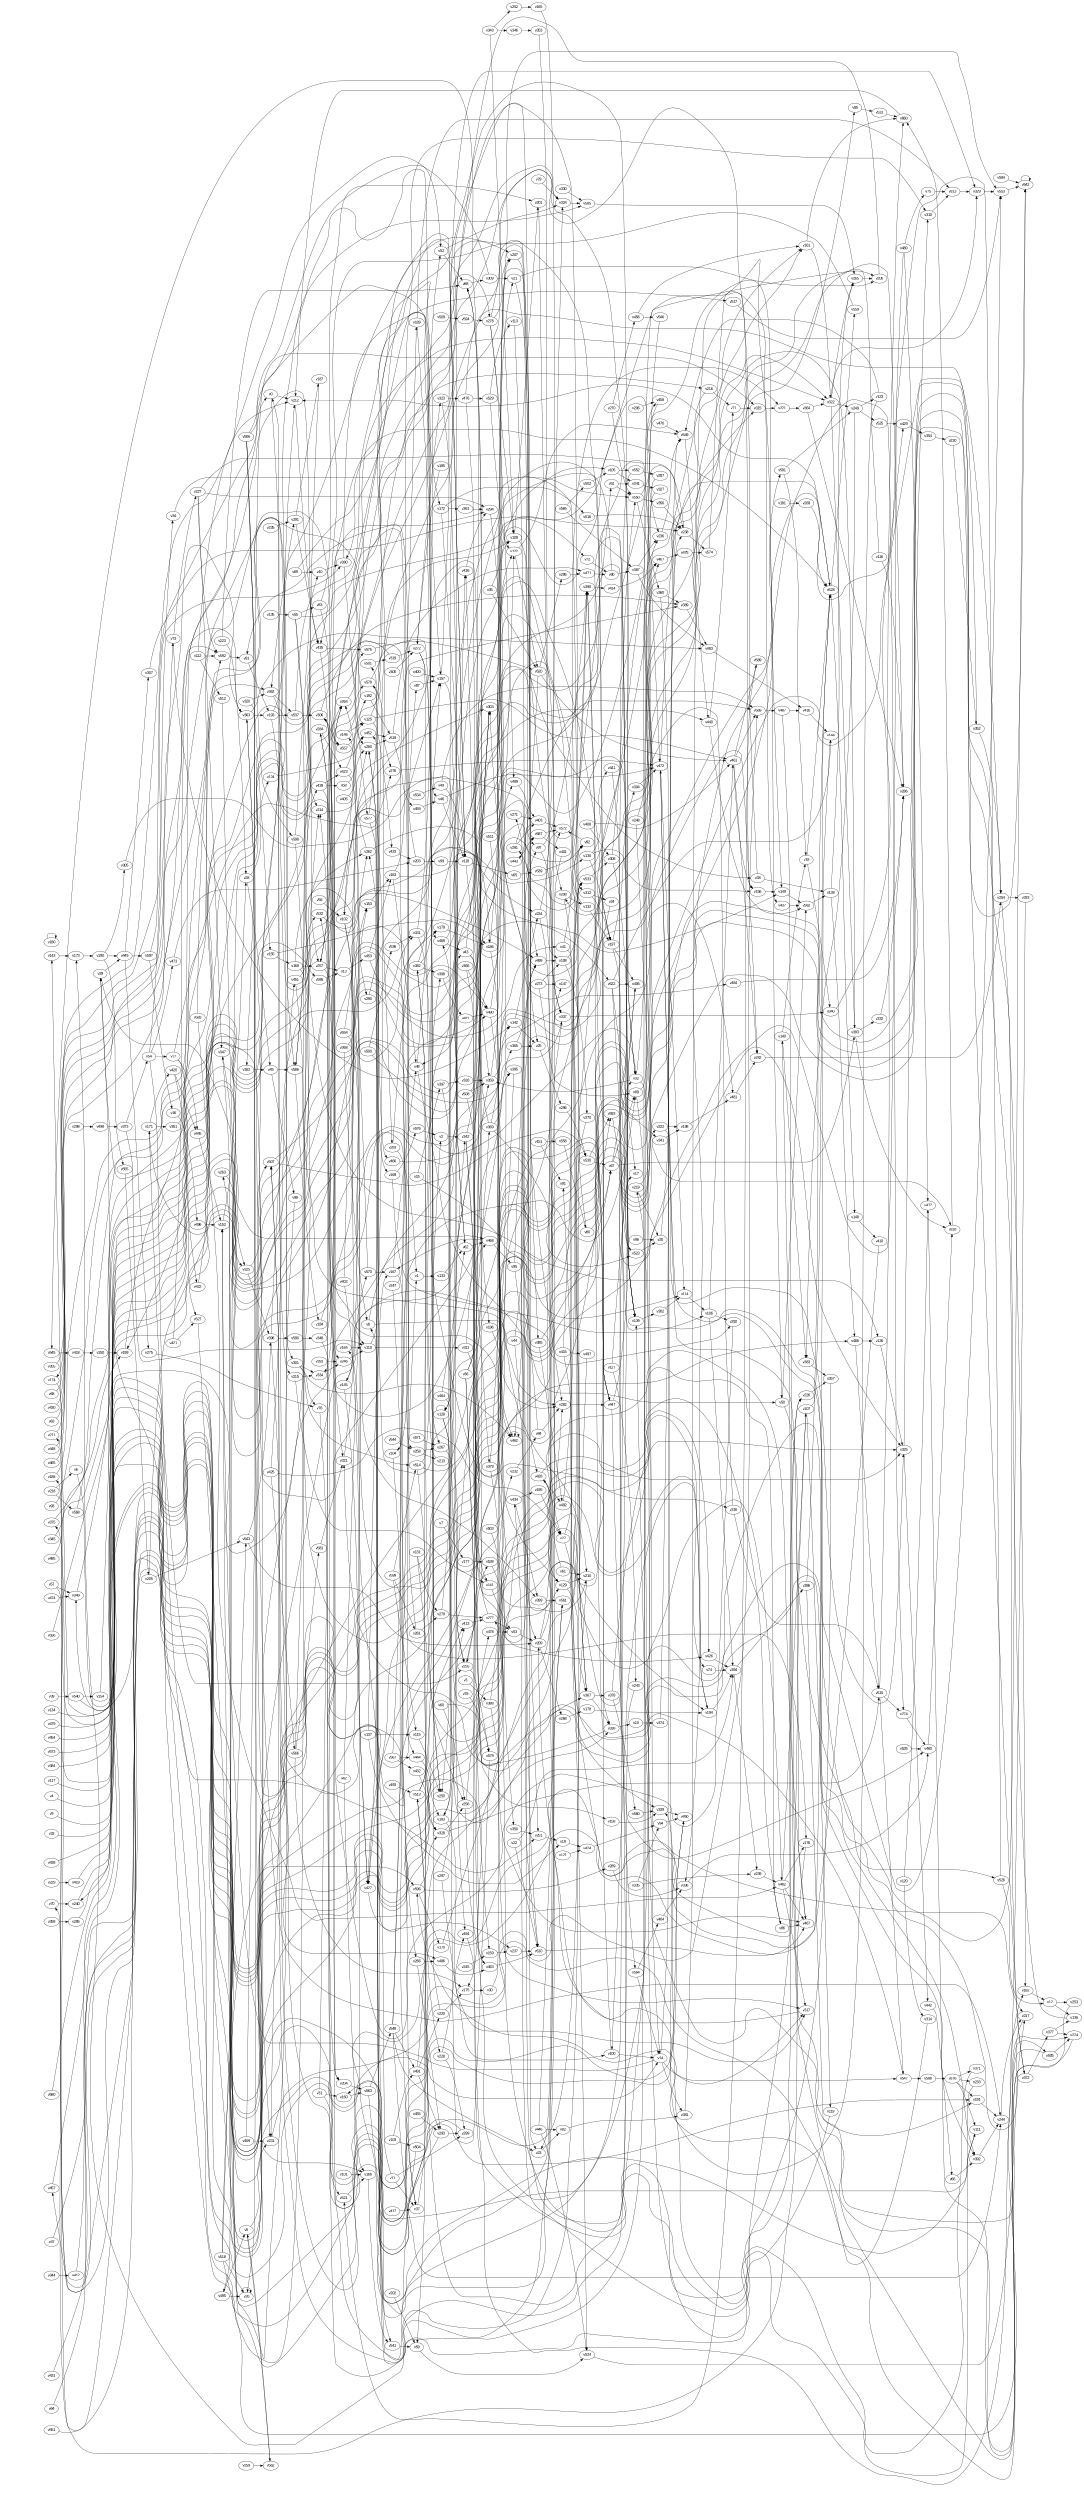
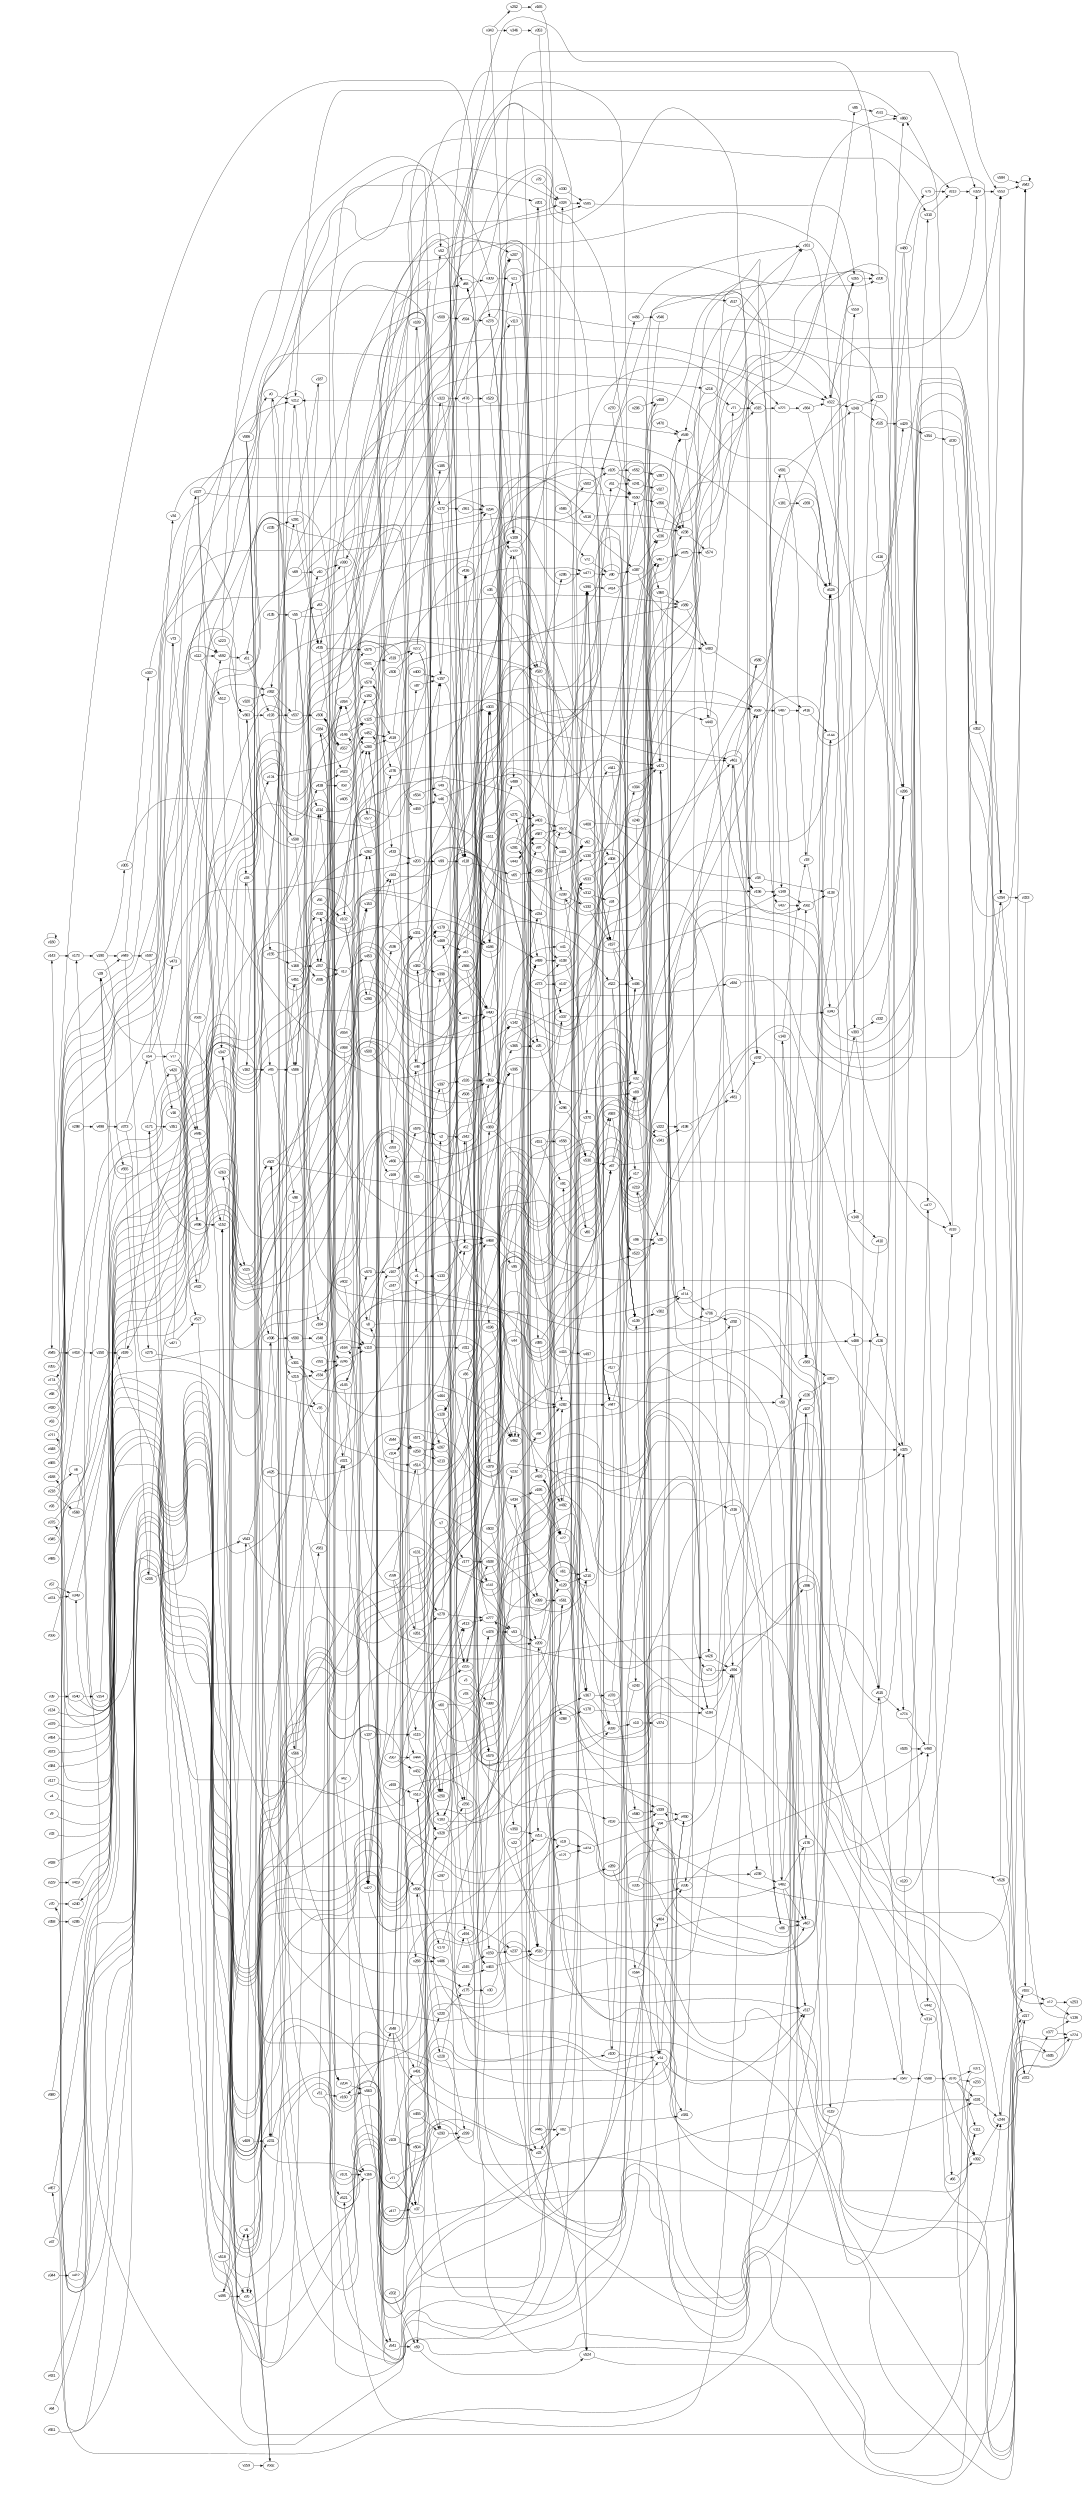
edge "v278" -> "v324": now "v280" -> "v324"
edge "v185" -> "v272": reversed
node "v106": label "v106" -> "v706"
